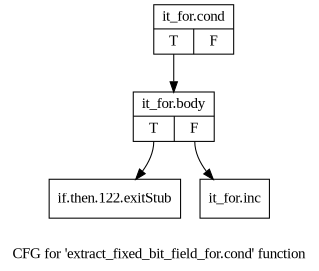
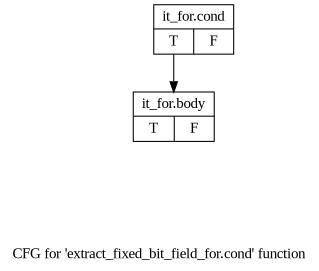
node "if.then.122.exitStub": removed
node "it_for.inc": removed
